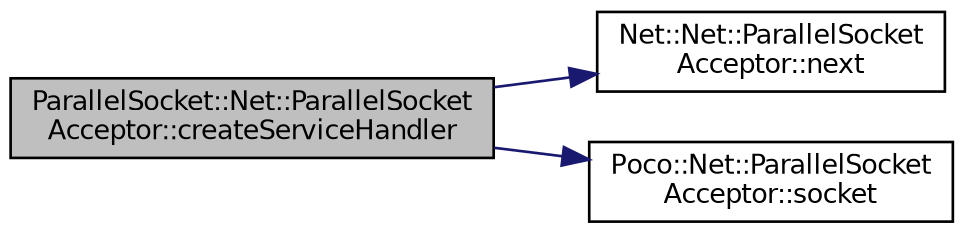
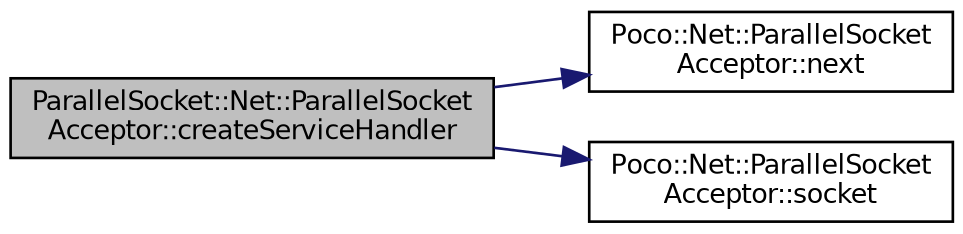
node "Net::Net::ParallelSocket Acceptor::next": label "Net::Net::ParallelSocket Acceptor::next" -> "Poco::Net::ParallelSocket Acceptor::next"
